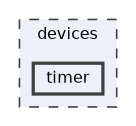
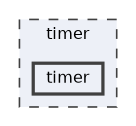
cluster "devices": label "devices" -> "timer"
